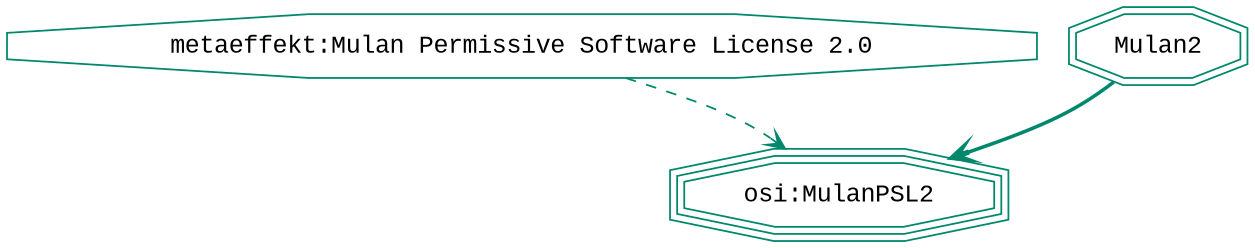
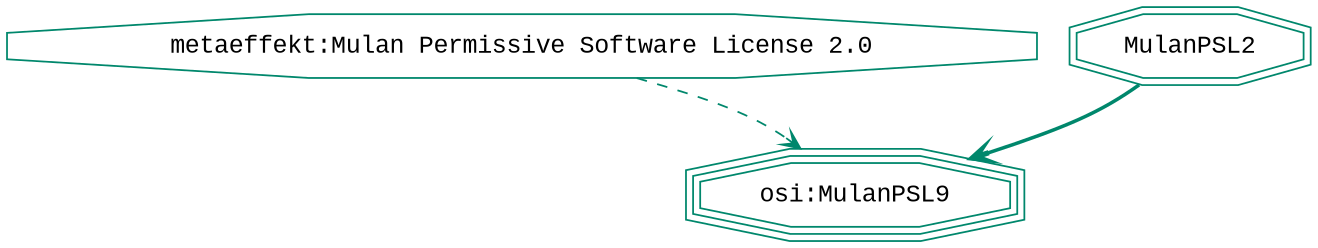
node "Mulan2": label "Mulan2" -> "MulanPSL2"
node "osi:MulanPSL2": label "osi:MulanPSL2" -> "osi:MulanPSL9"
